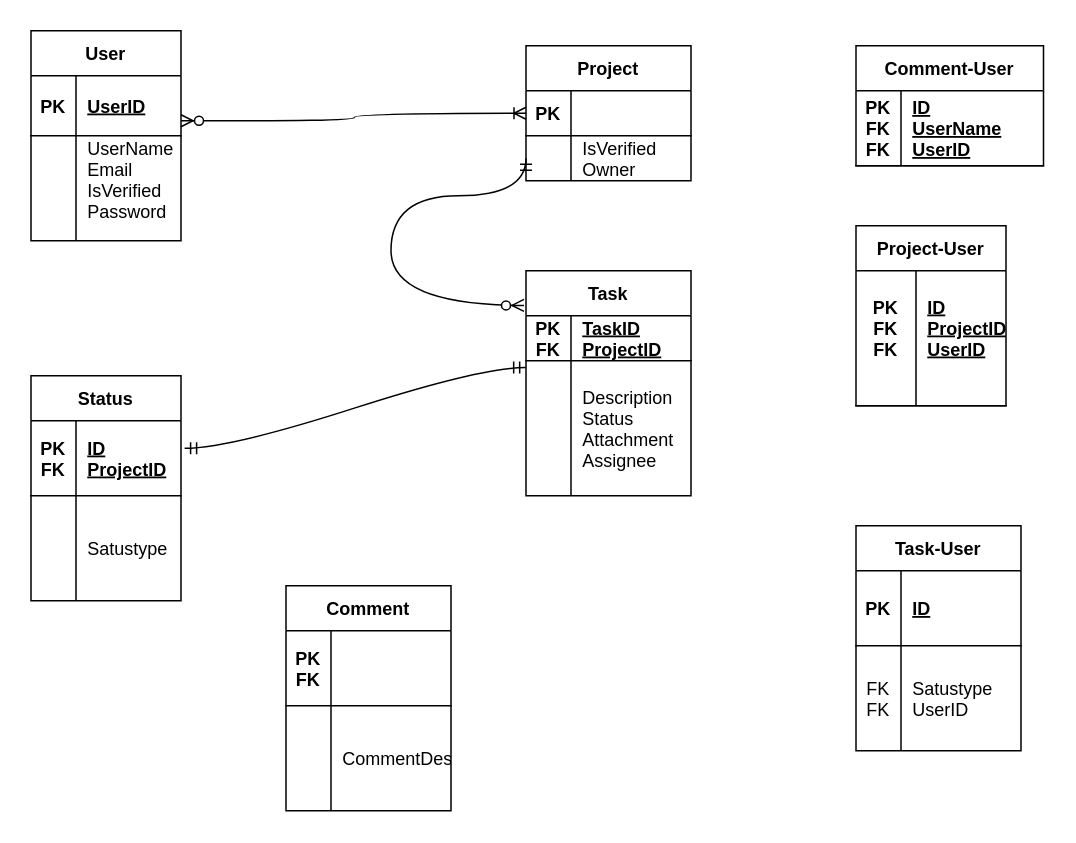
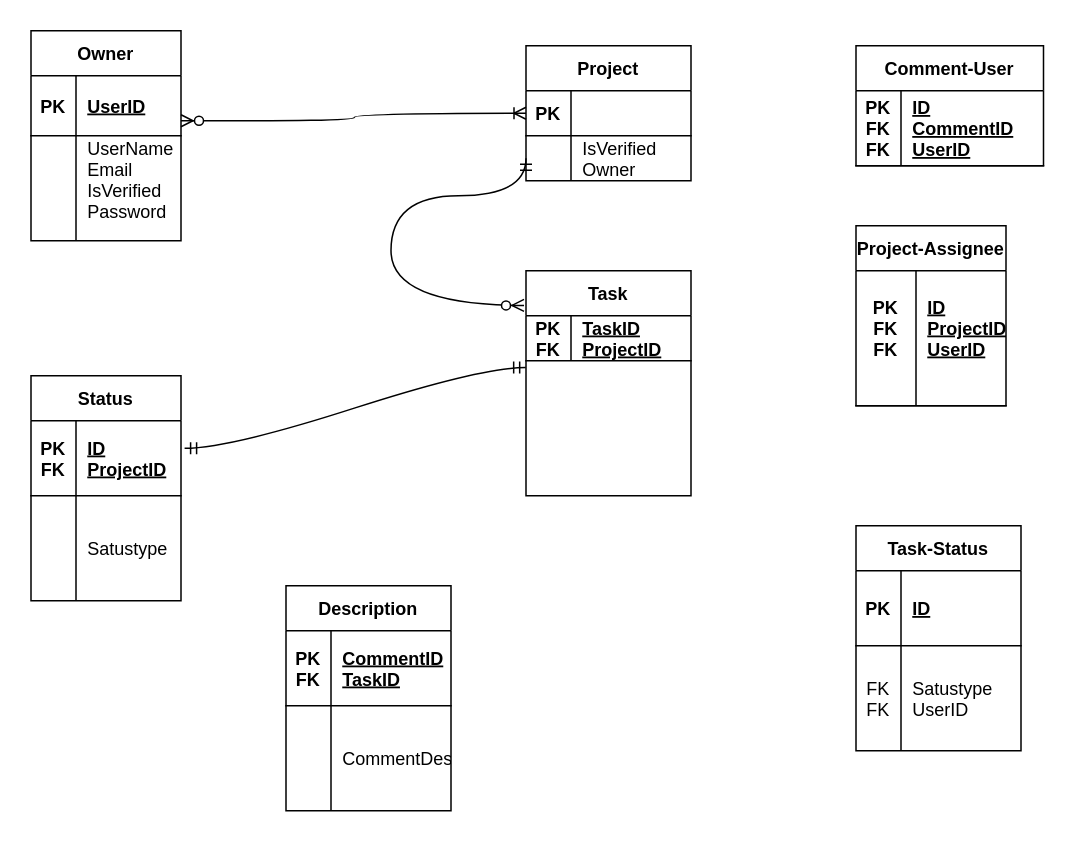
node "User": label "User" -> "Owner"
node "ID UserName UserID": label "ID UserName UserID" -> "ID CommentID UserID"
node "Project-User": label "Project-User" -> "Project-Assignee"
node "Description Status Attachment Assignee": removed
node "Task-User": label "Task-User" -> "Task-Status"
node "Comment": label "Comment" -> "Description"
node "CommentID TaskID": added
